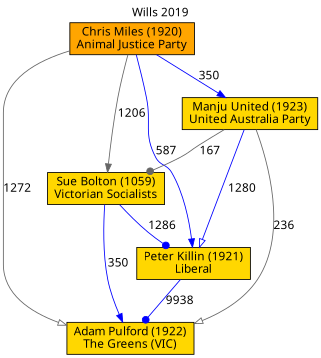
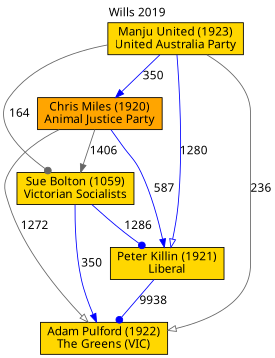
edge "Chris Miles (1920) Animal Justice Party" -> "Manju United (1923) United Australia Party": reversed
edge "Chris Miles (1920) Animal Justice Party" -> "Sue Bolton (1059) Victorian Socialists": label "1206" -> "1406"
edge "Manju United (1923) United Australia Party" -> "Sue Bolton (1059) Victorian Socialists": label "167" -> "164"
